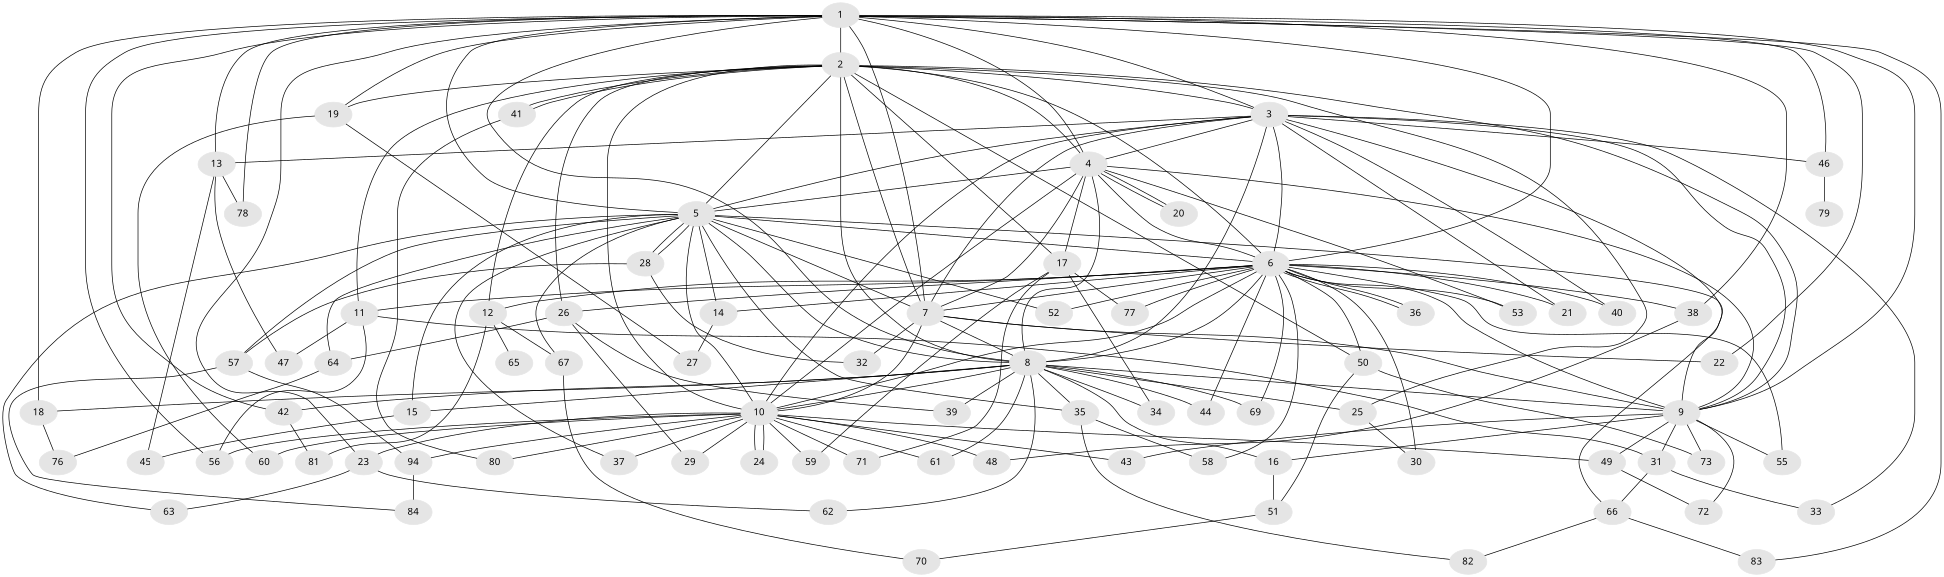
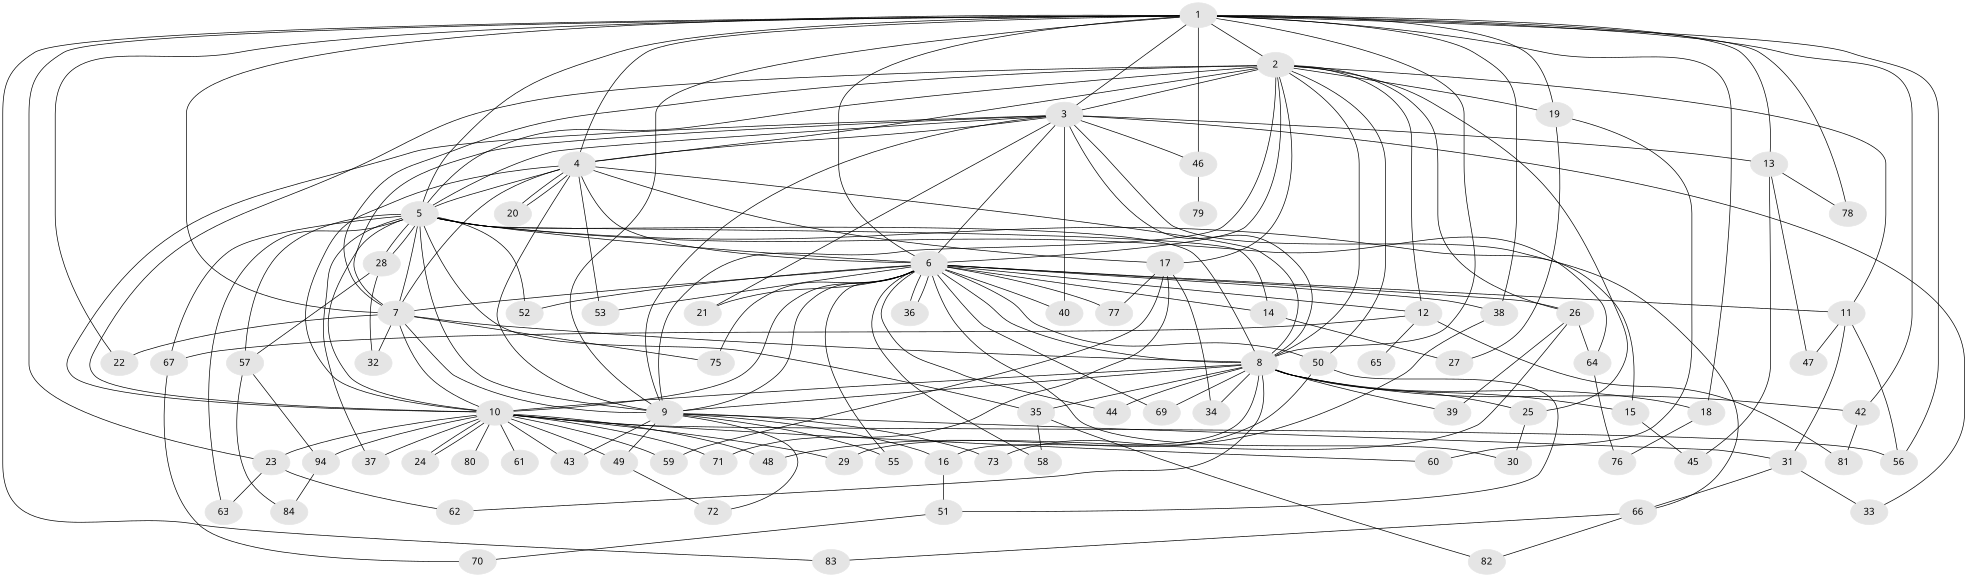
node "41": removed
node "75": added
edge "8" -- "61": removed
